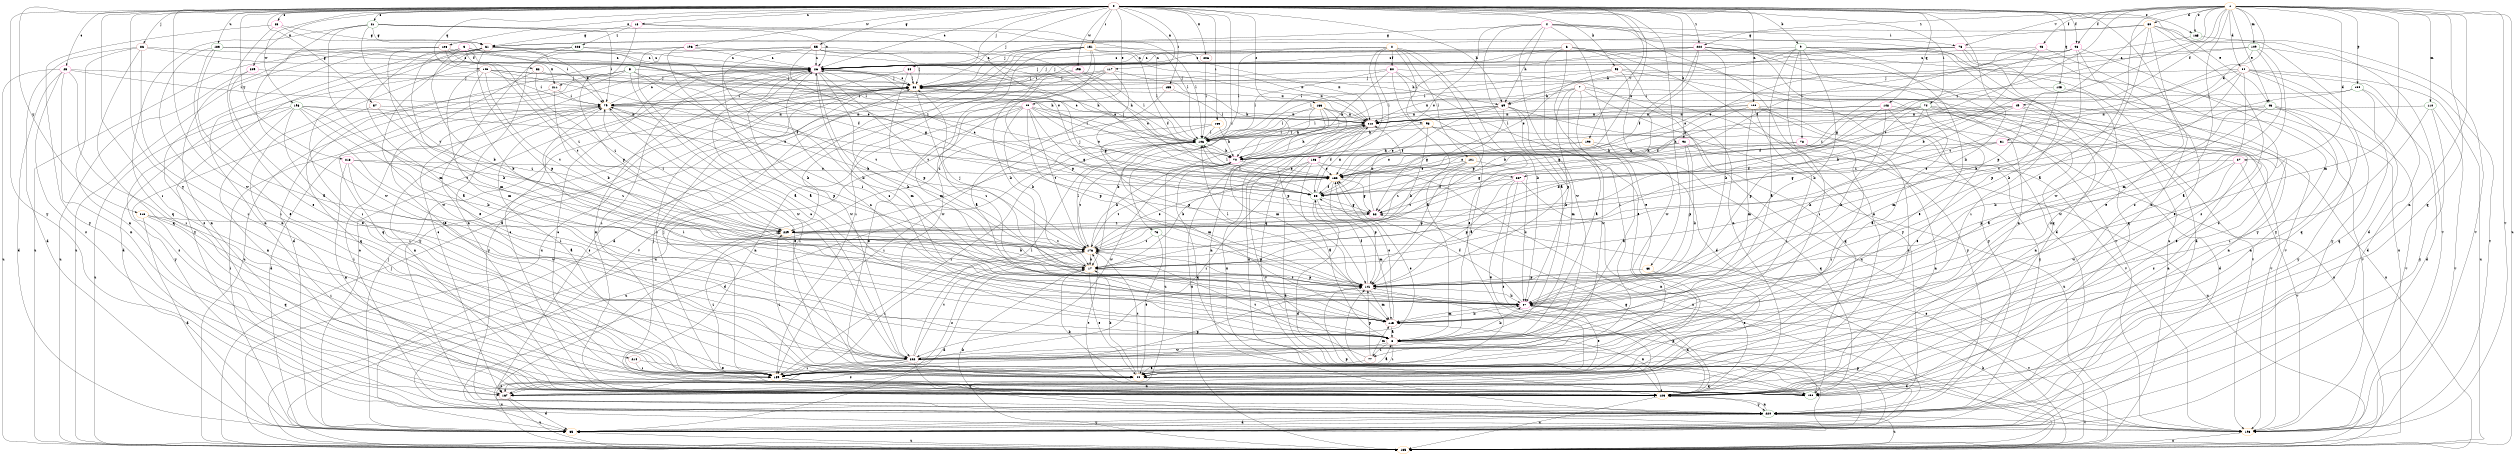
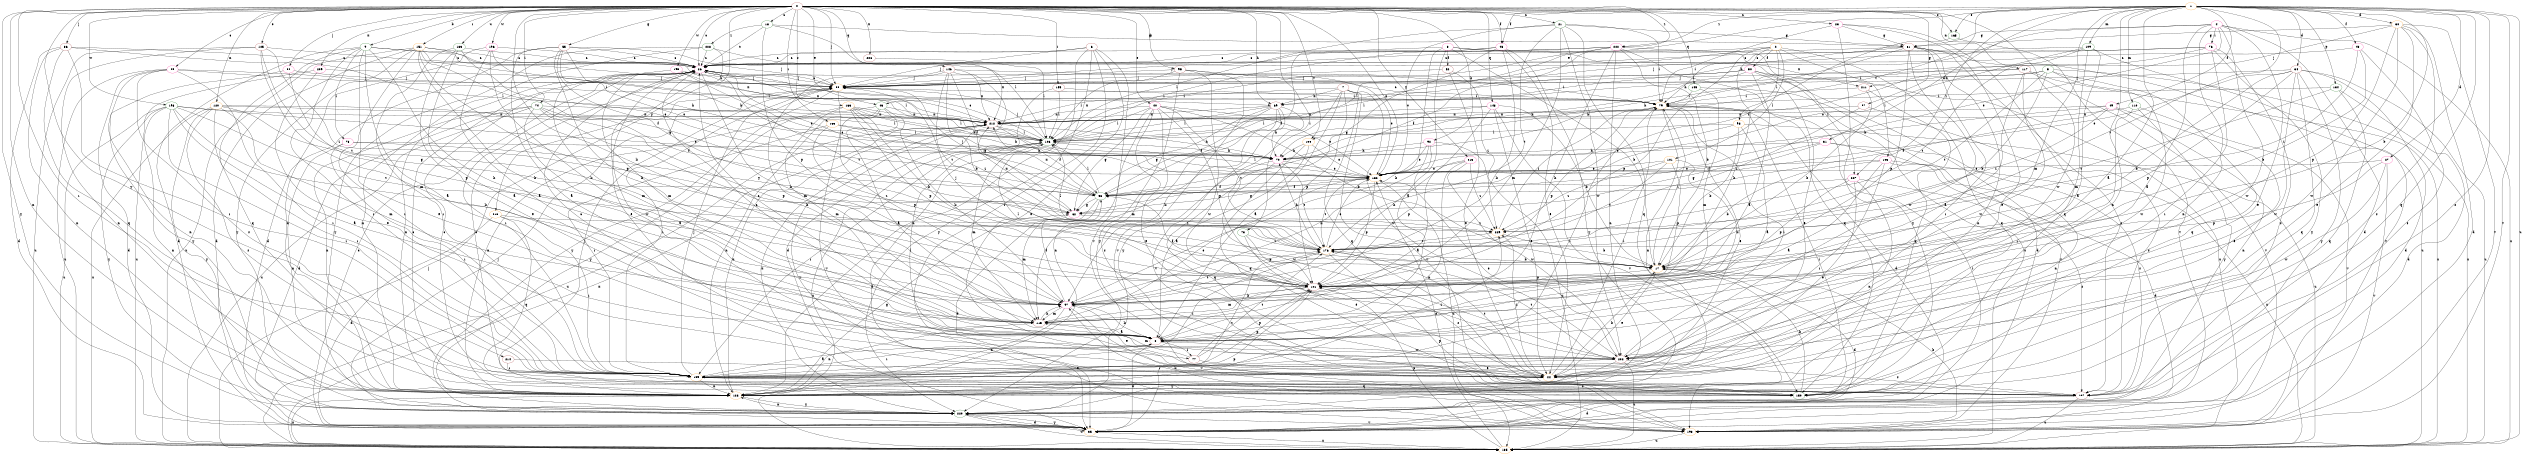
edge "1" -> "76": now "1" -> "190"
node "18": color deeppink -> darkgreen
edge "78" -> "62": label "g" -> "y"
edge "23" -> "150": added, label "q"
edge "26" -> "35": reversed
node "63": removed
edge "132" -> "185": added, label "u"
